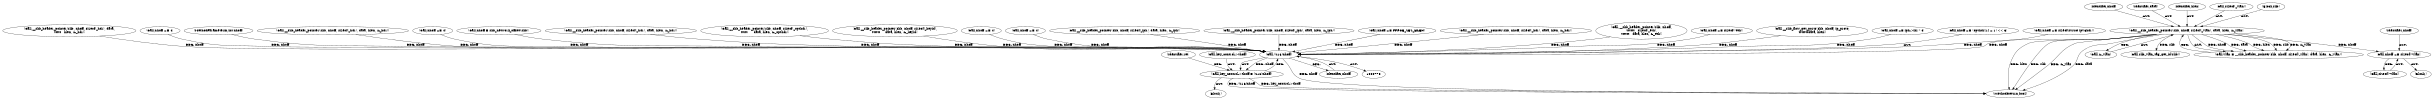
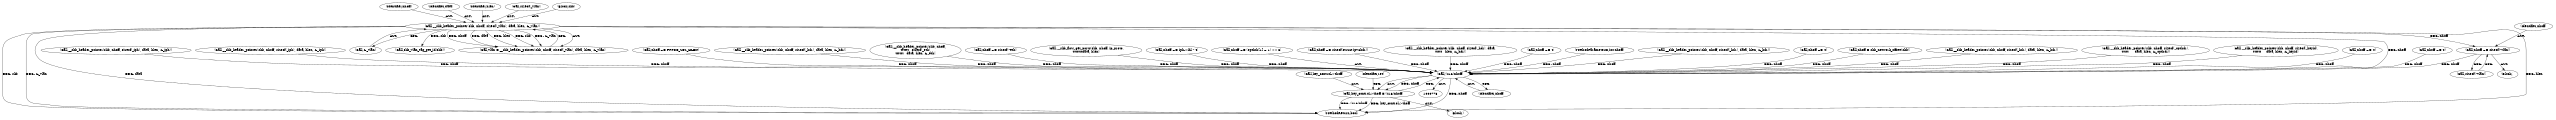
edge "(Call,sizeof(*vlan))" -> "(Call,nhoff += sizeof(*vlan))": label "AST: " -> "CFG: "
edge "(Call,nhoff += sizeof(*vlan))" -> "(Call,(u16)nhoff)": added, label "DDG: nhoff"
